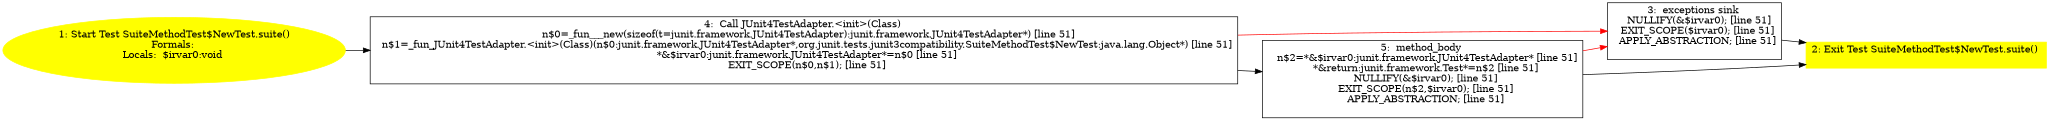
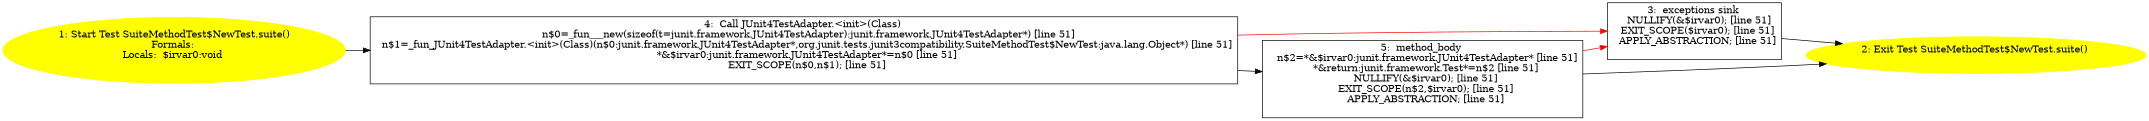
node "2: Exit Test SuiteMethodTest$NewTest.suite()": shape box -> ellipse
